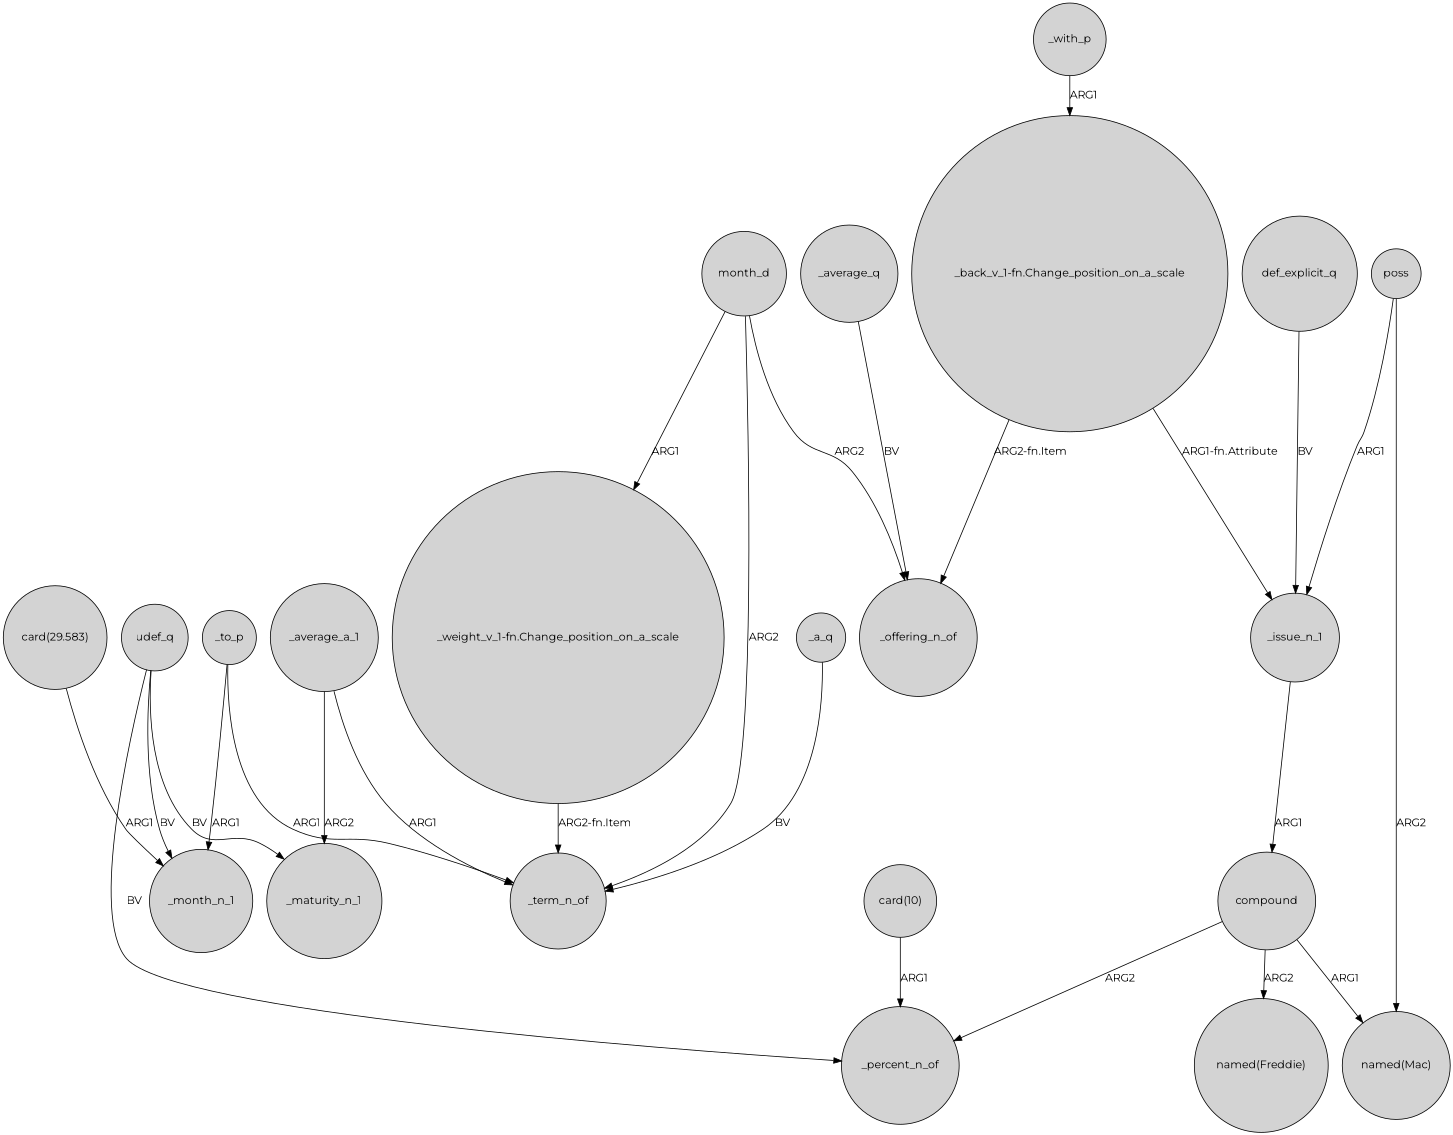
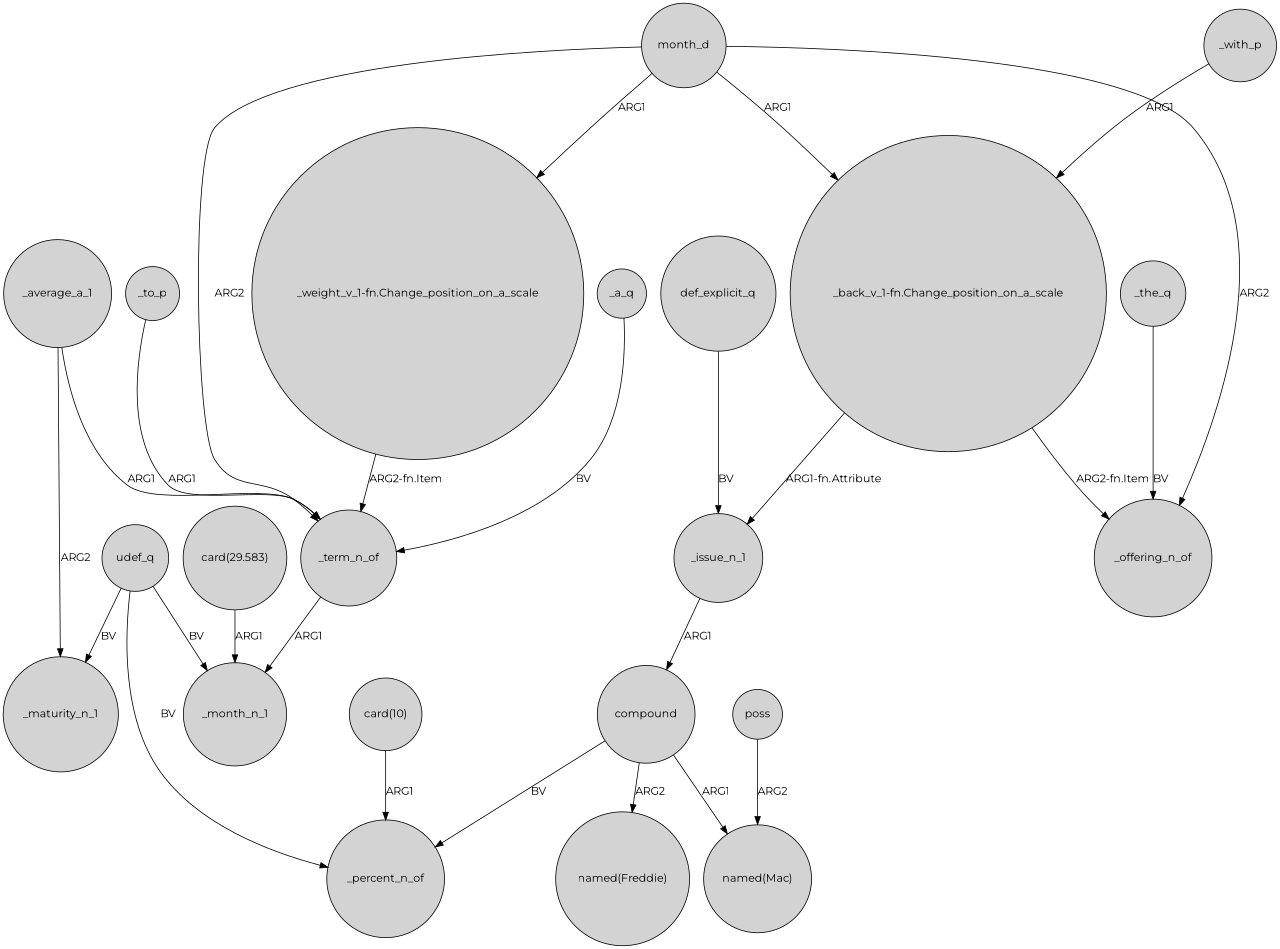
edge "month_d" -> "_back_v_1-fn.Change_position_on_a_scale": added, label "ARG1"
node "_average_q": label "_average_q" -> "_the_q"
edge "poss" -> "_issue_n_1": removed, label "ARG1"
edge "_to_p" -> "_month_n_1": now "_term_n_of" -> "_month_n_1"
edge "compound" -> "_percent_n_of": label "ARG2" -> "BV"
